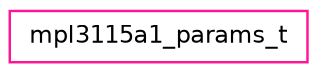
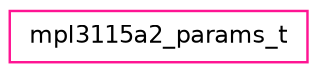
node "mpl3115a1_params_t": label "mpl3115a1_params_t" -> "mpl3115a2_params_t"
